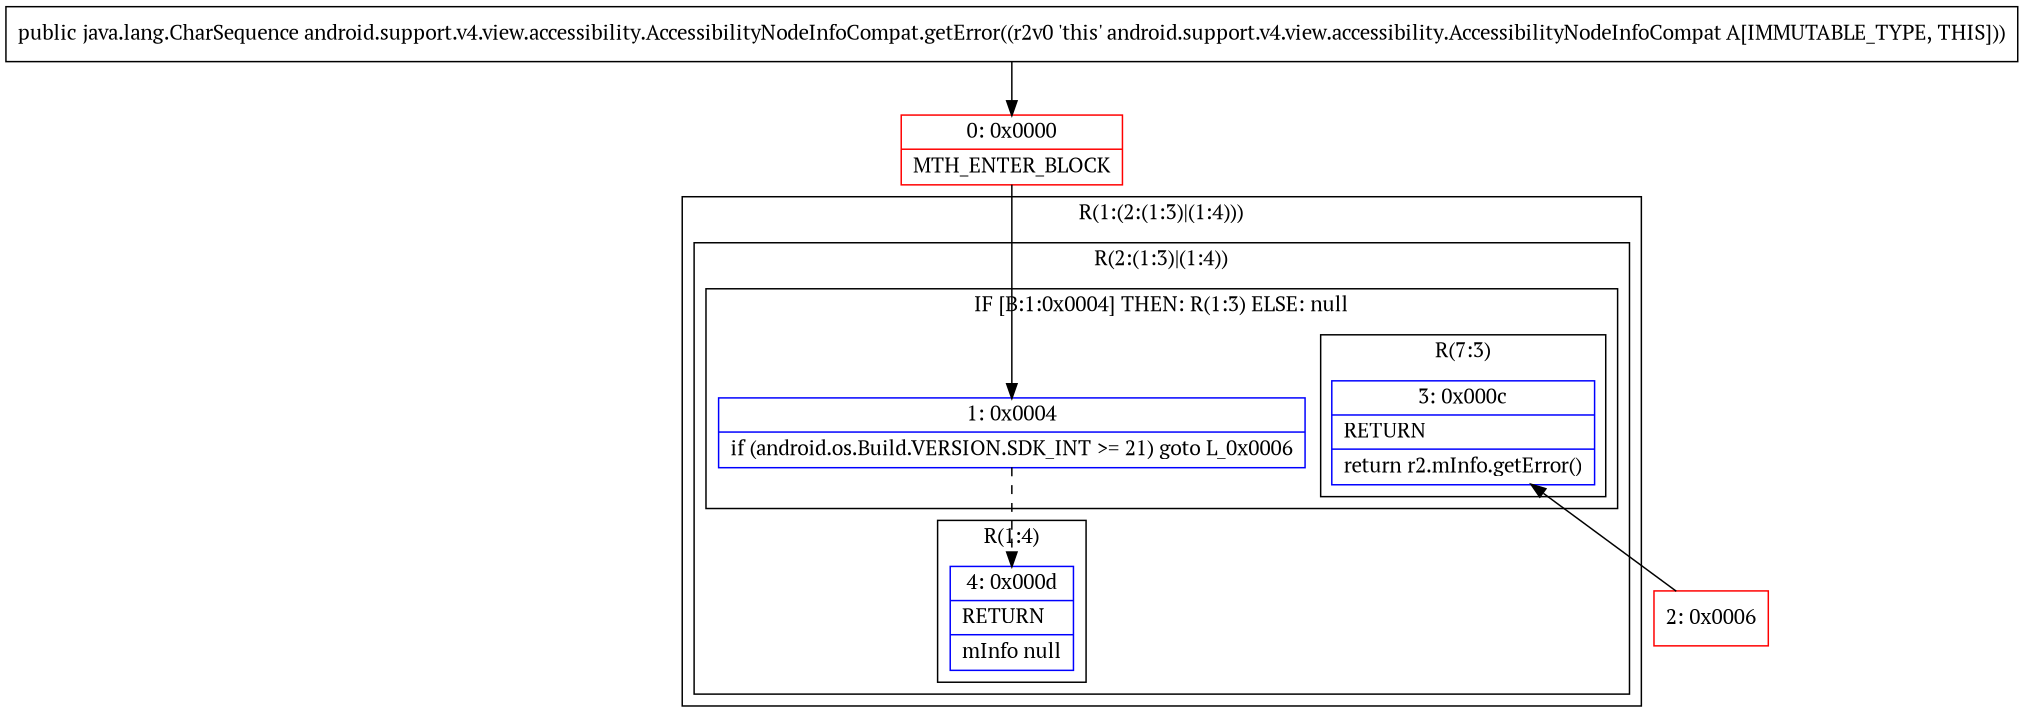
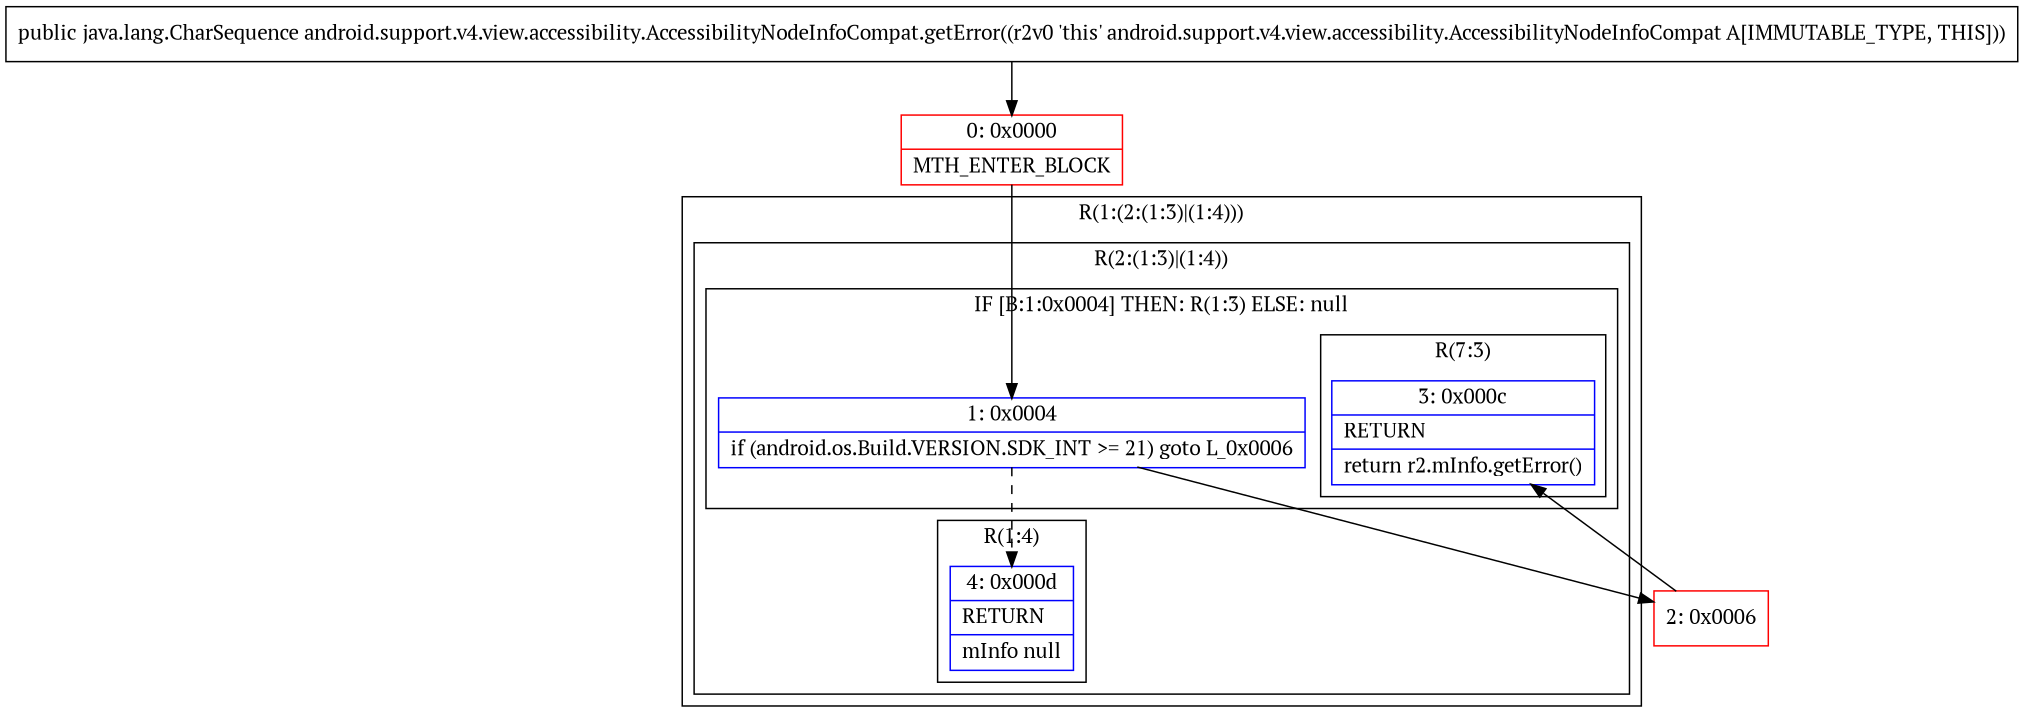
edge "1: 0x0004" -> "2: 0x0006": added
